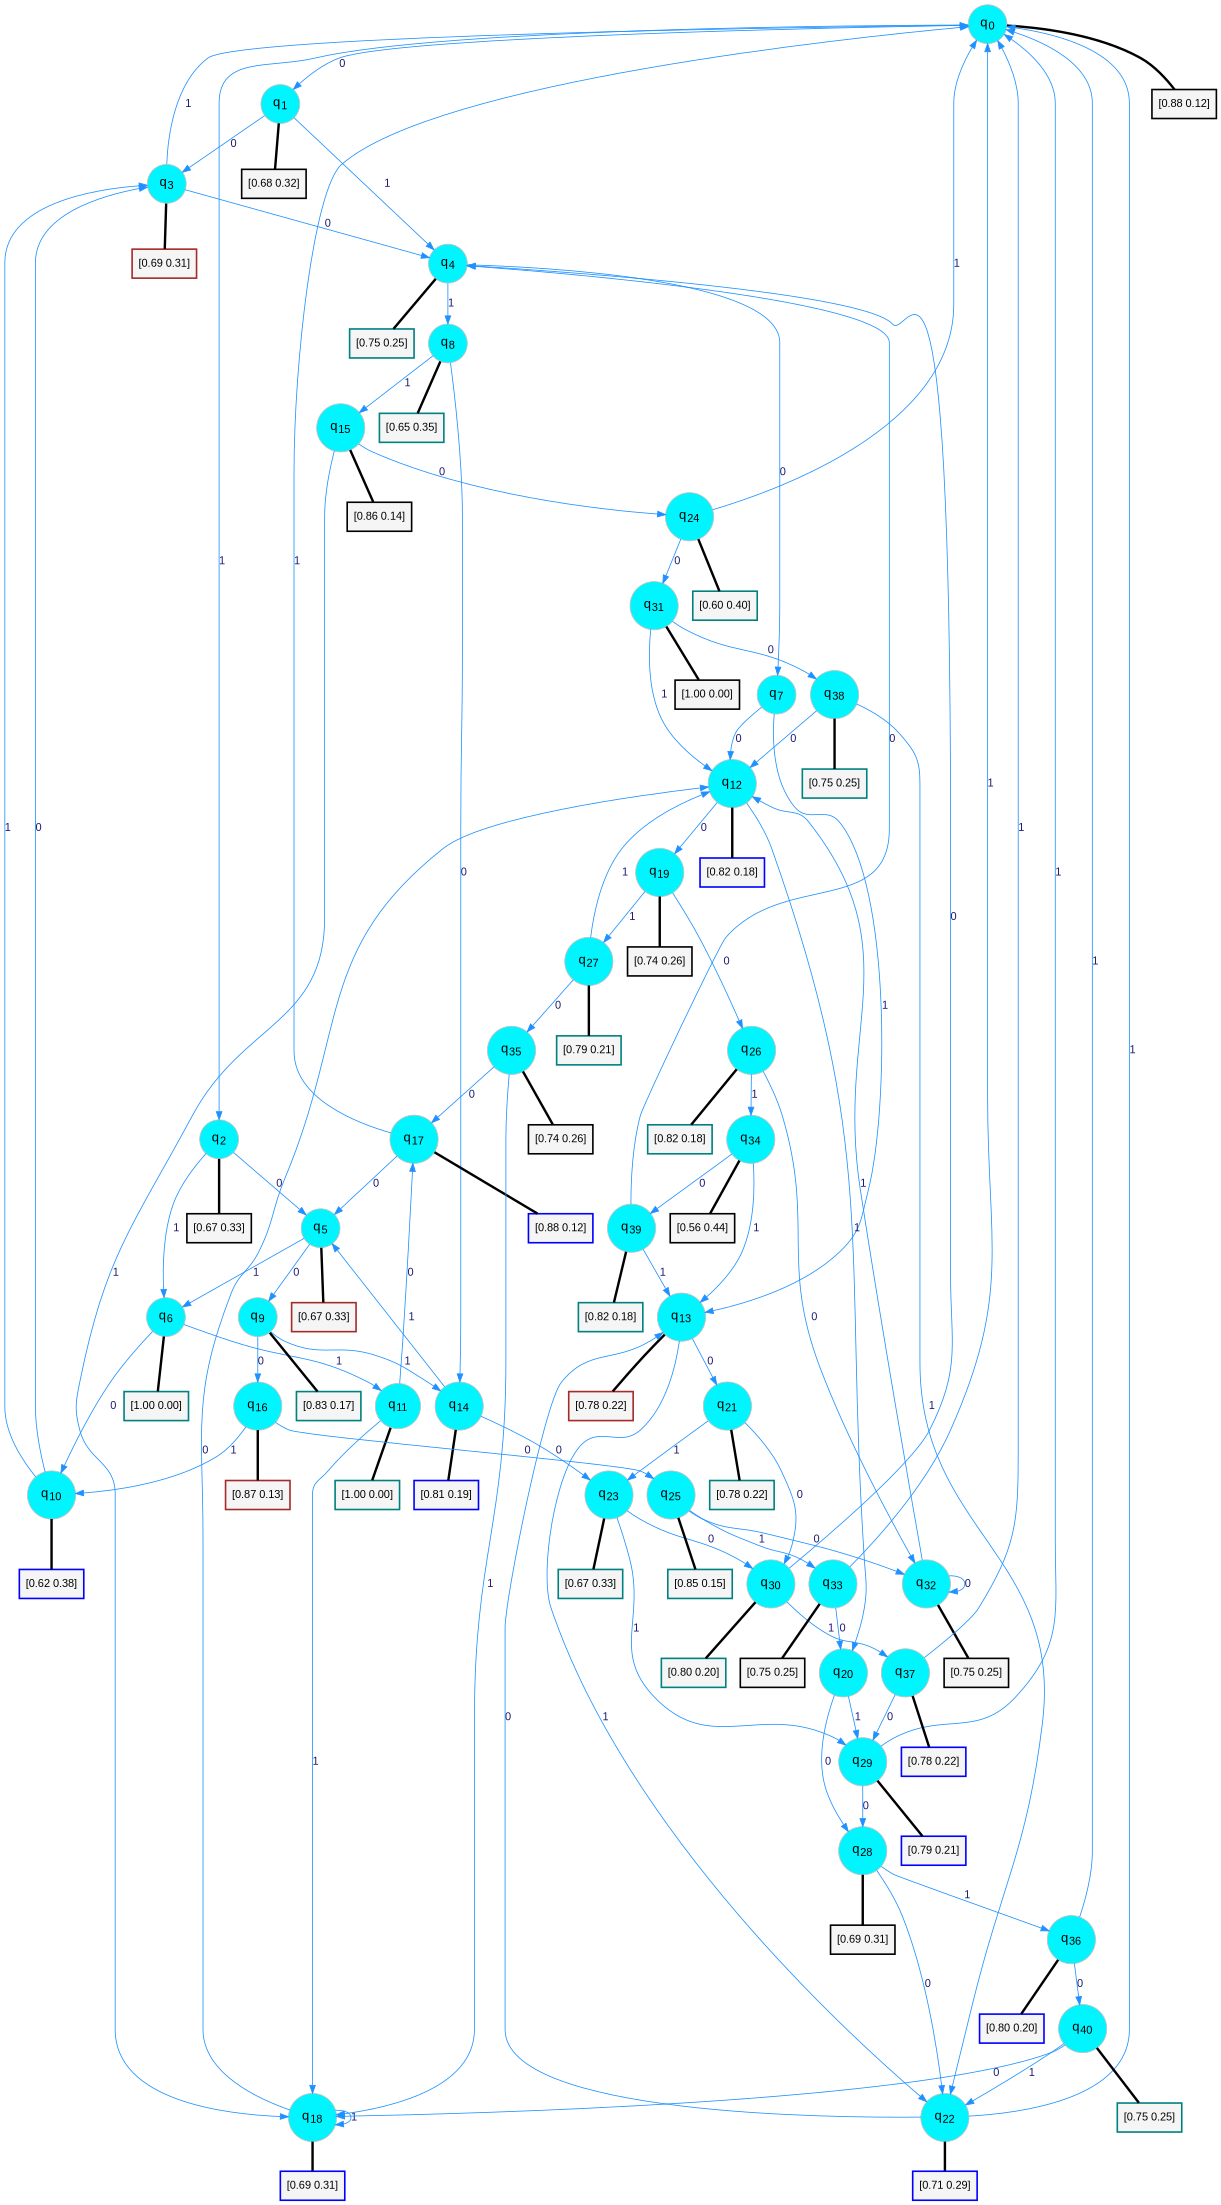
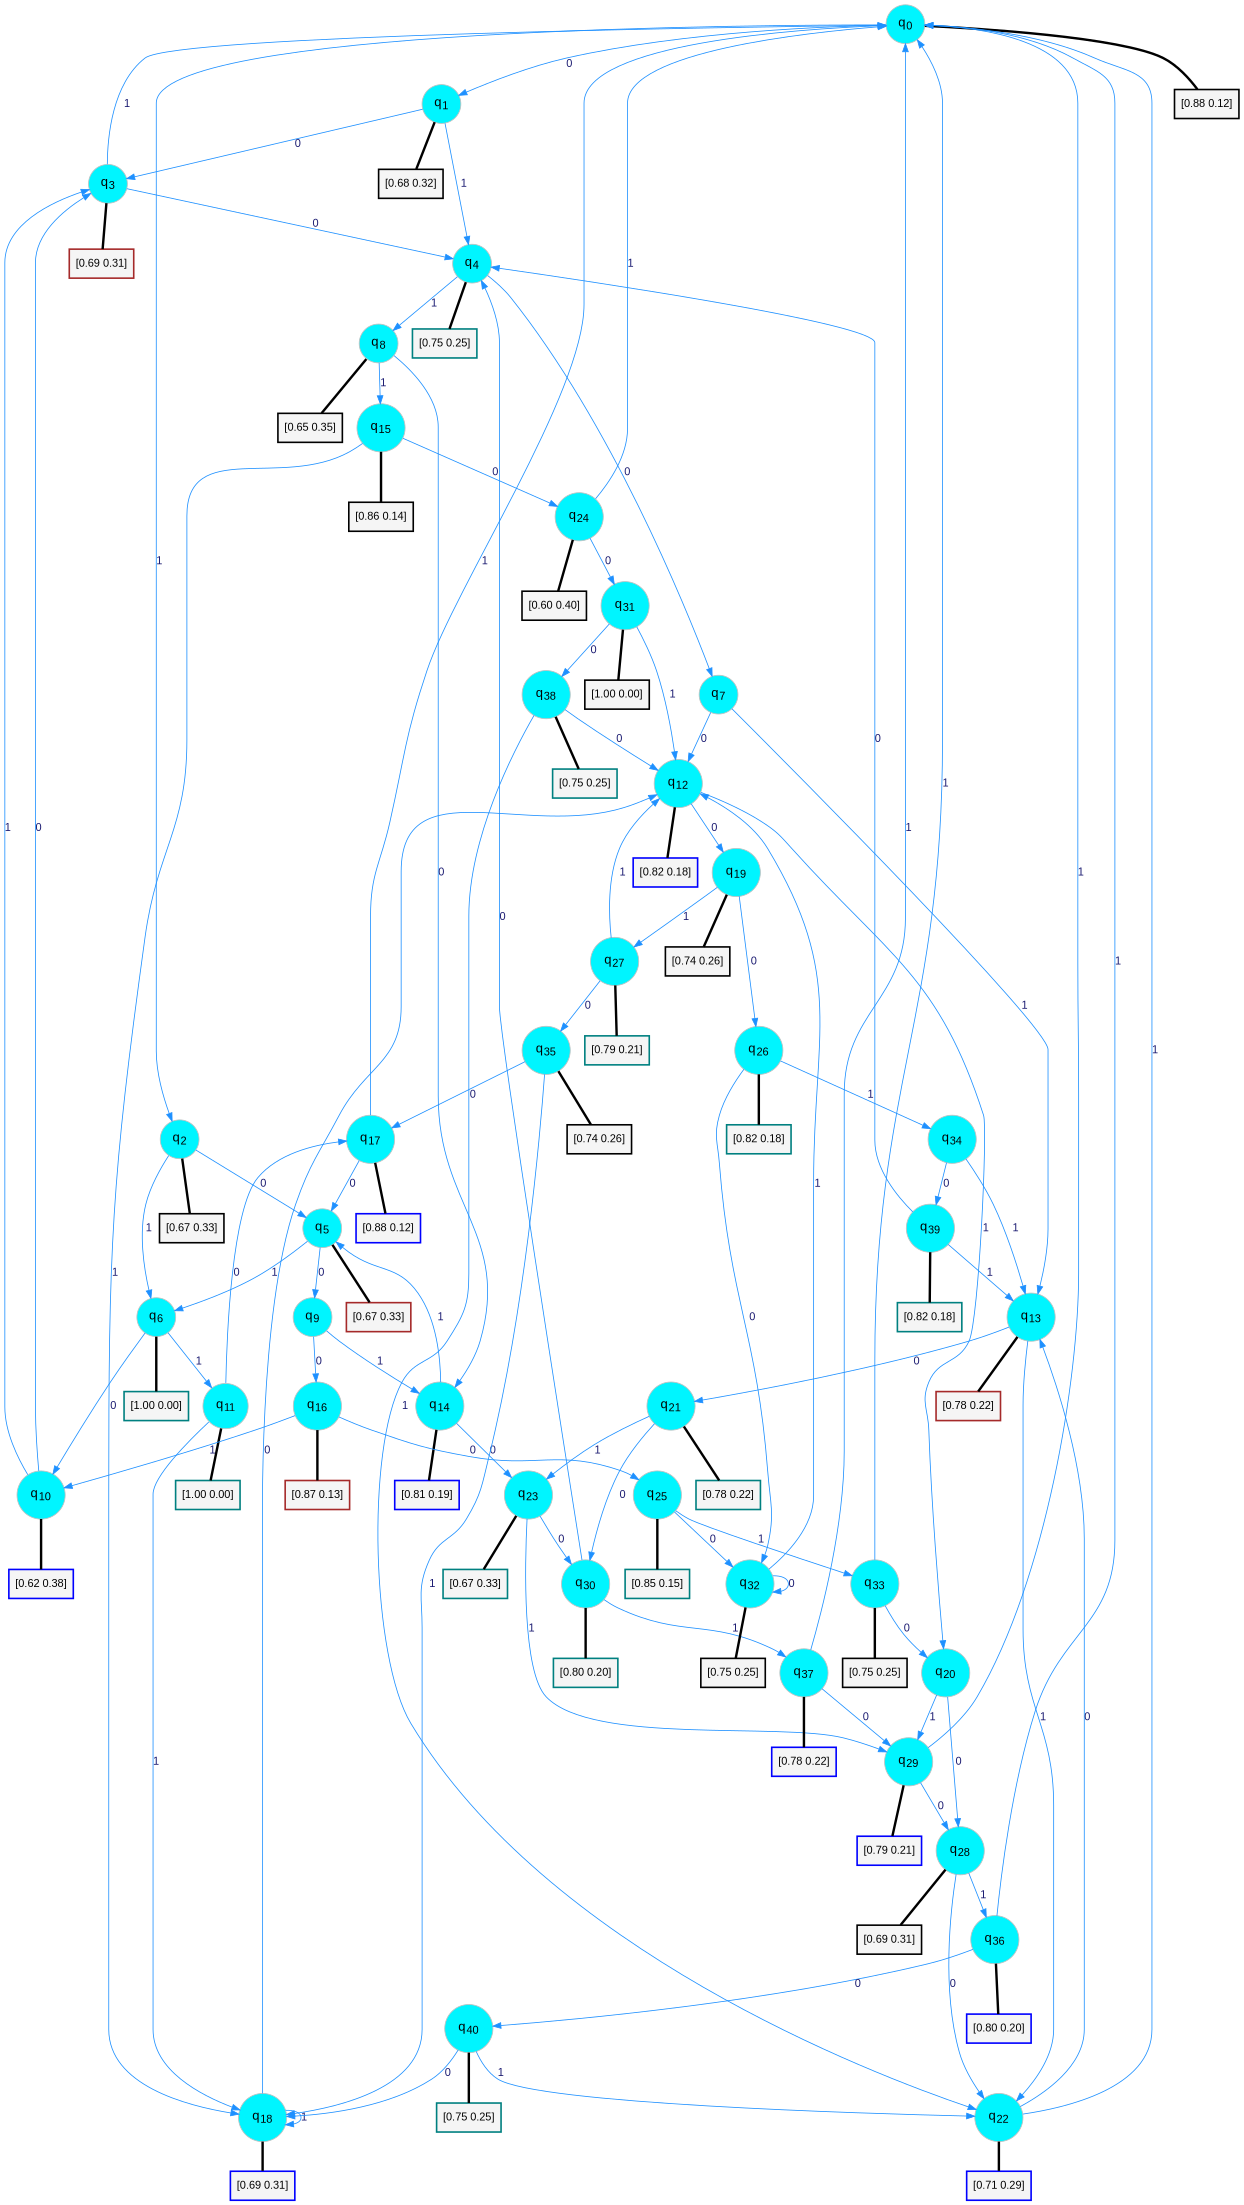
node "[0.65 0.35]": color teal -> black
node "[0.60 0.40]": color teal -> black
node "[0.56 0.44]": removed
node "[0.83 0.17]": removed
